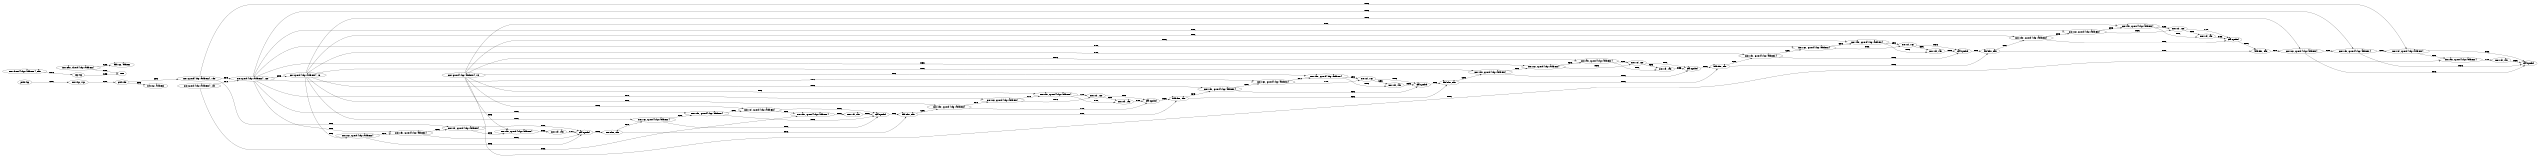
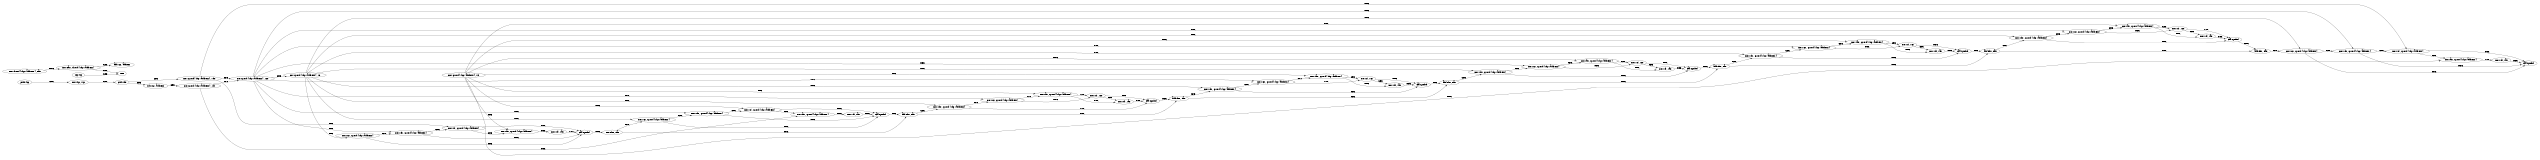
edge "mov dword [ rbp - address ] , eax" -> "pop rbp": now "mov dword [ rbp - address ] , eax" -> "mov eax , dword [ rbp - address ]"
edge "sub rsp , address" -> "mov qword [ rbp - address ] , rdi": added, label "CFG"
